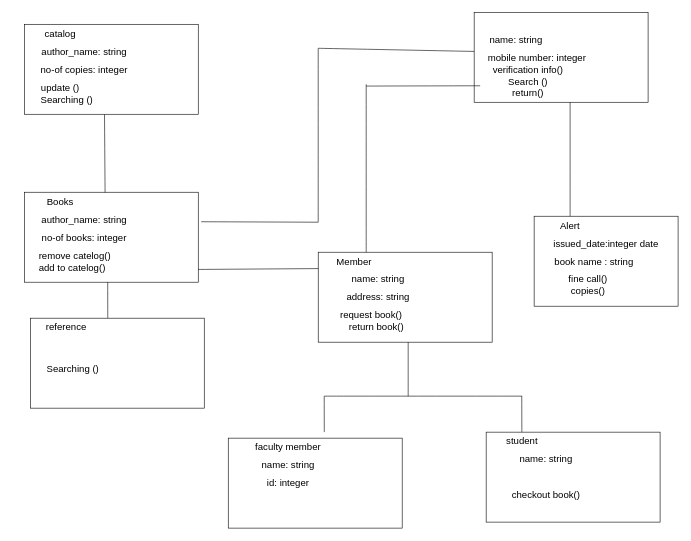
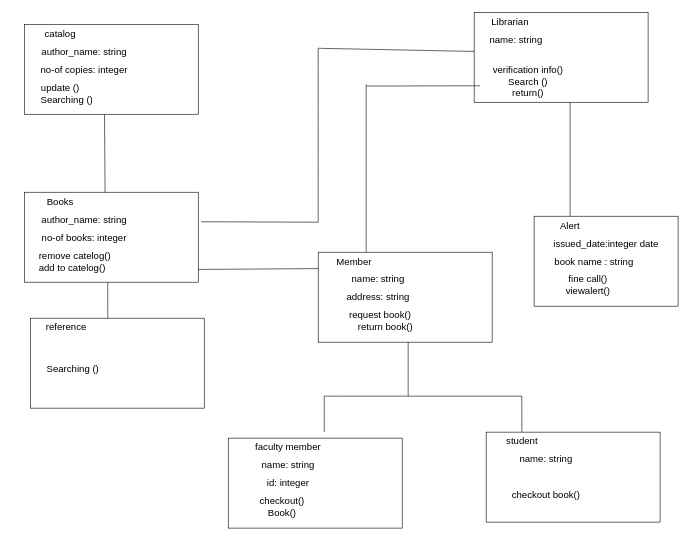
node "Librarian": added
node "mobile number: integer": removed
node "fine call() copies()": label "fine call() copies()" -> "fine call() viewalert()"
node "request book() return book()": moved (375, 321) -> (384, 321)
node "checkout() Book()": added
